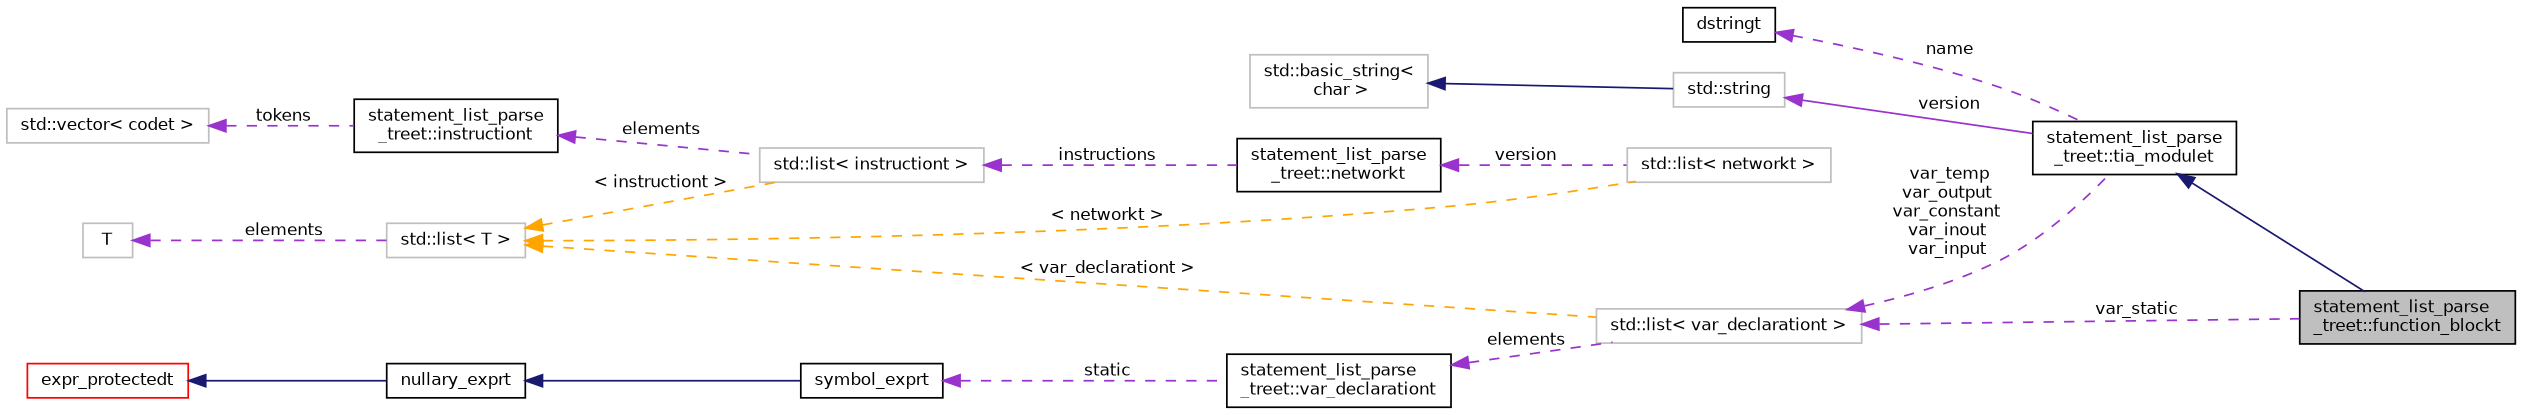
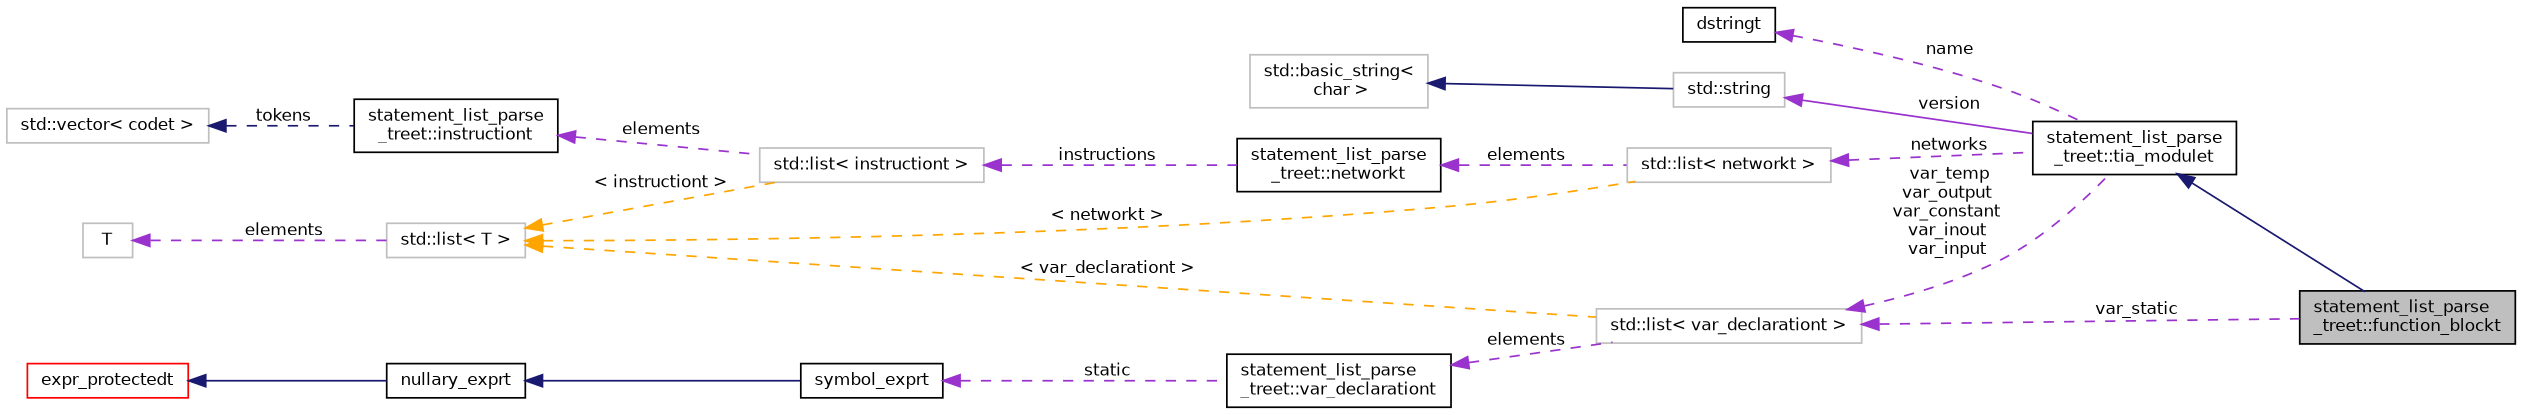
edge "statement_list_parse _treet::instructiont" -> "std::vector< codet >": color darkorchid3 -> midnightblue
edge "std::list< networkt >" -> "statement_list_parse _treet::networkt": label " version" -> " elements"
edge "statement_list_parse _treet::tia_modulet" -> "std::list< networkt >": added, label "networks"
